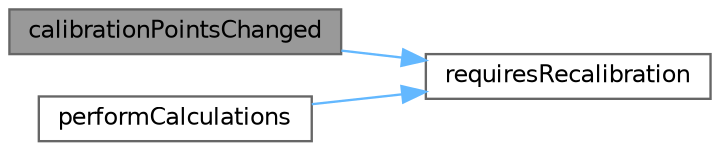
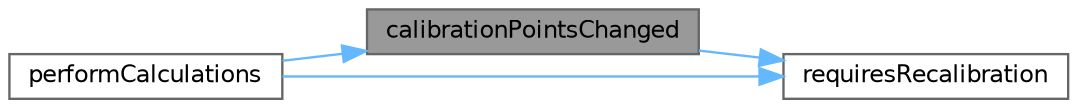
edge "performCalculations" -> "calibrationPointsChanged": added
